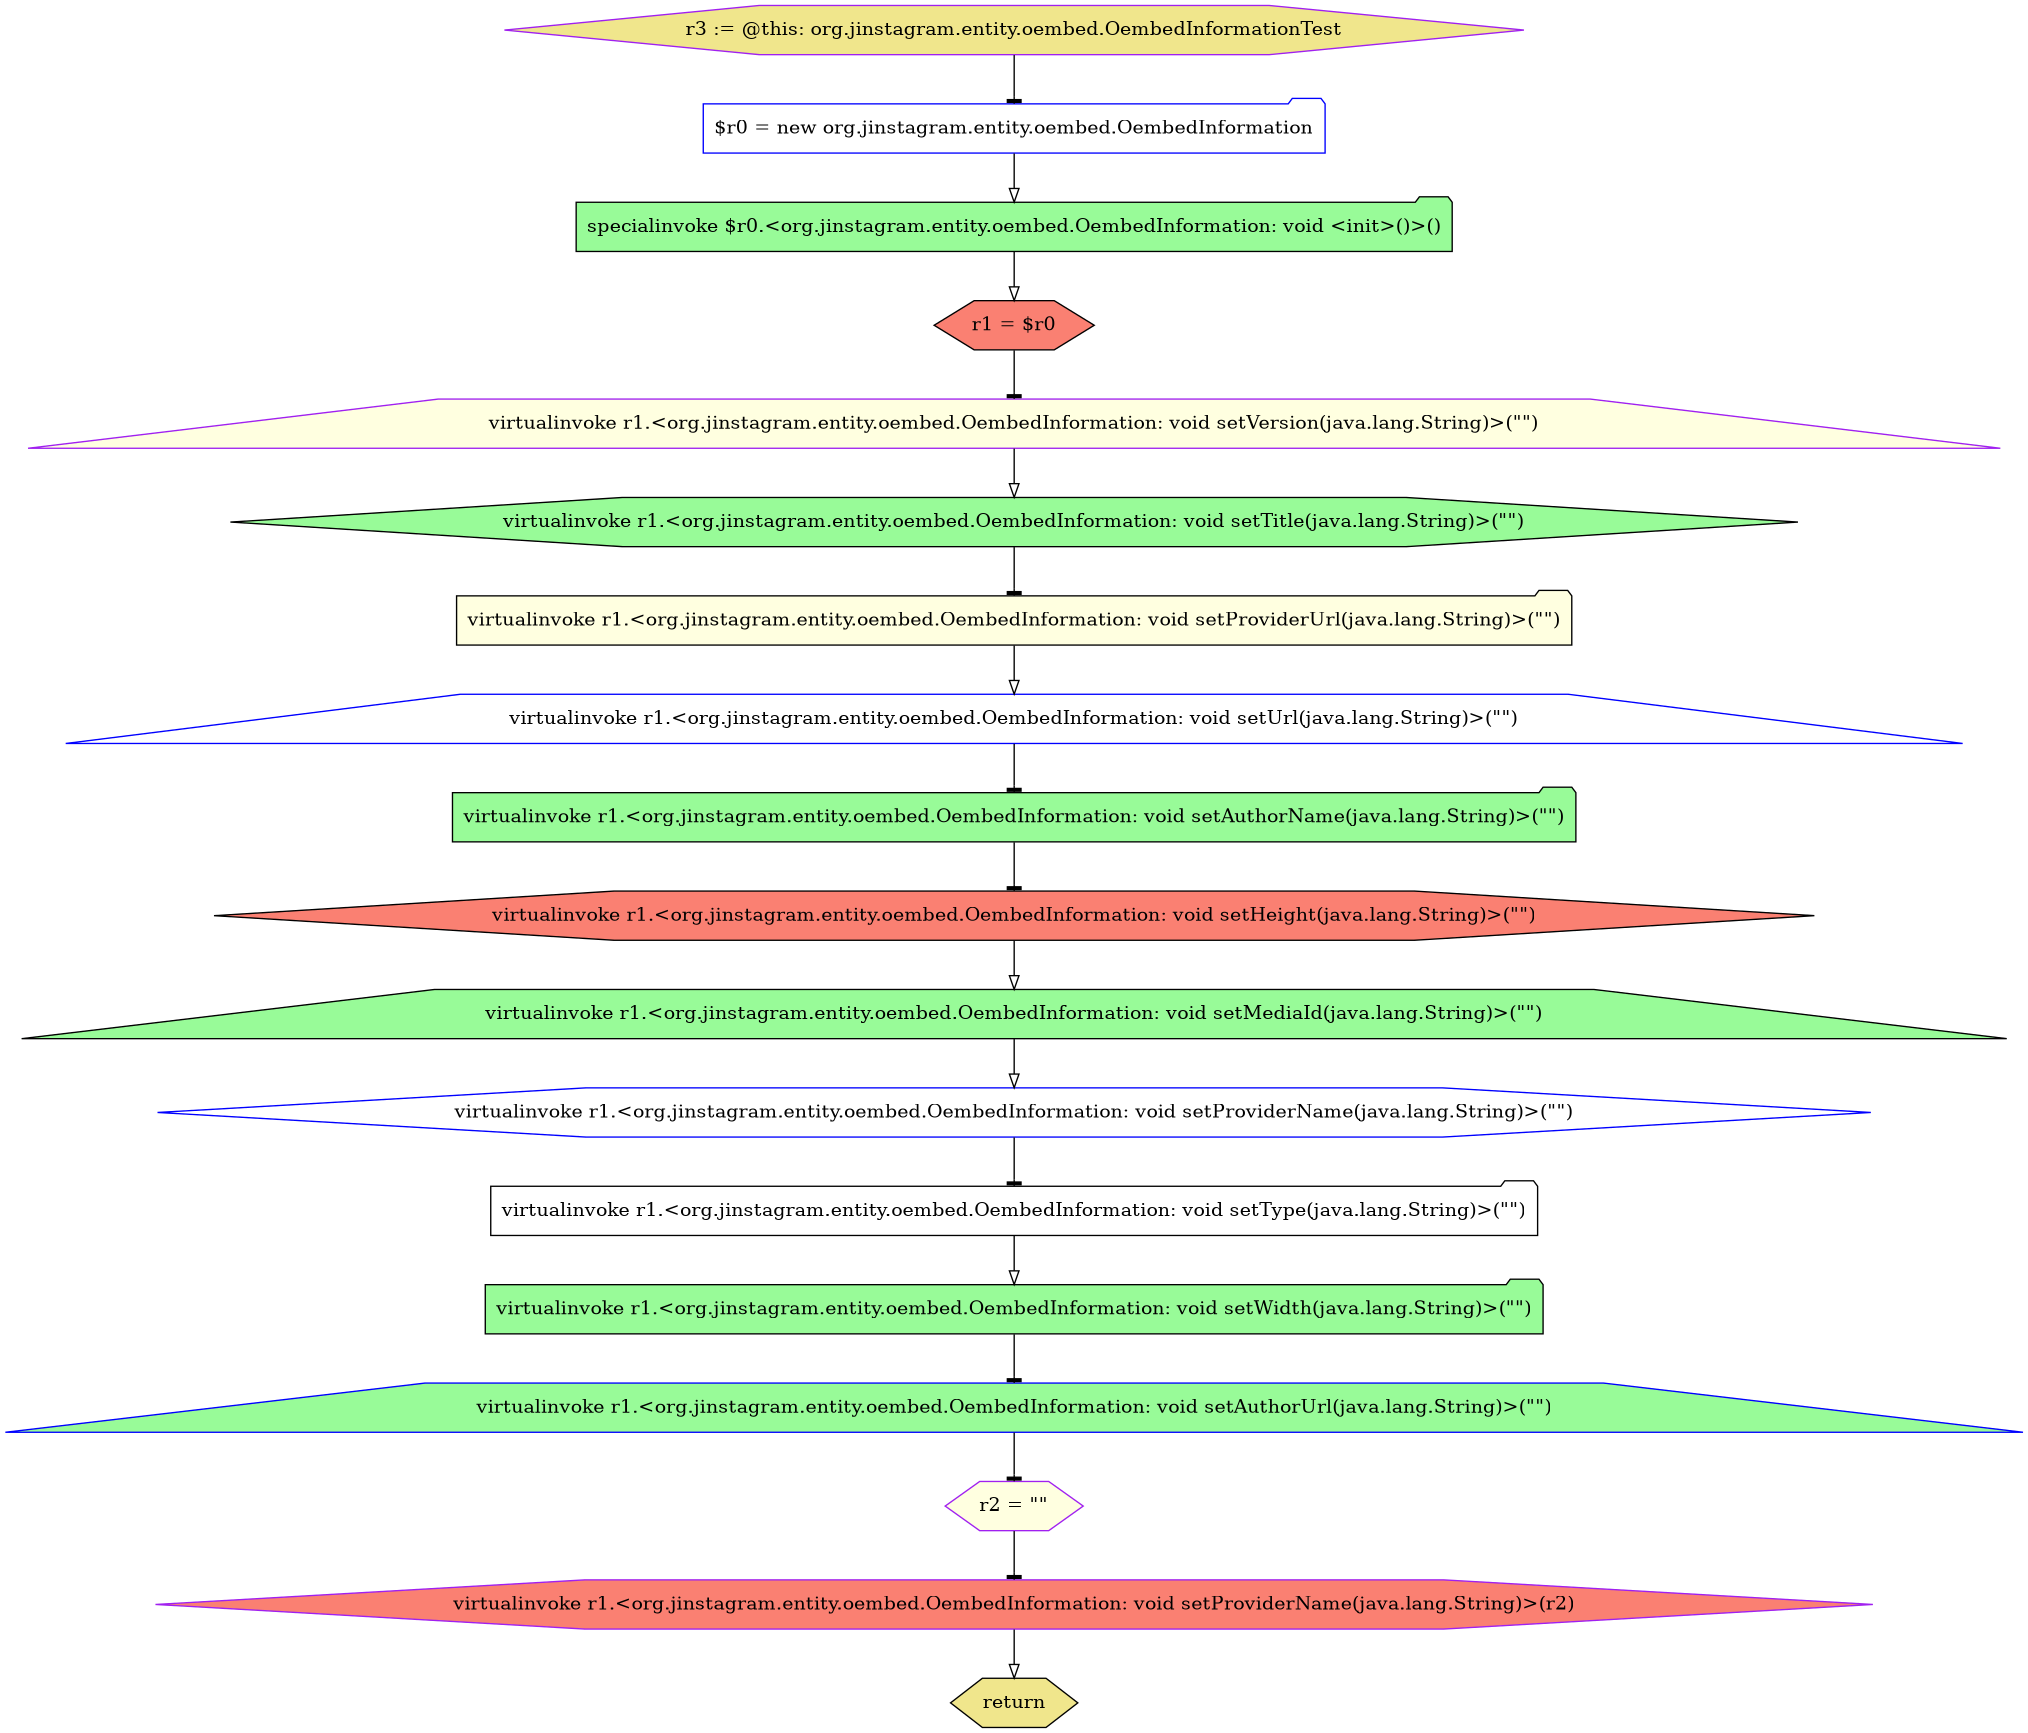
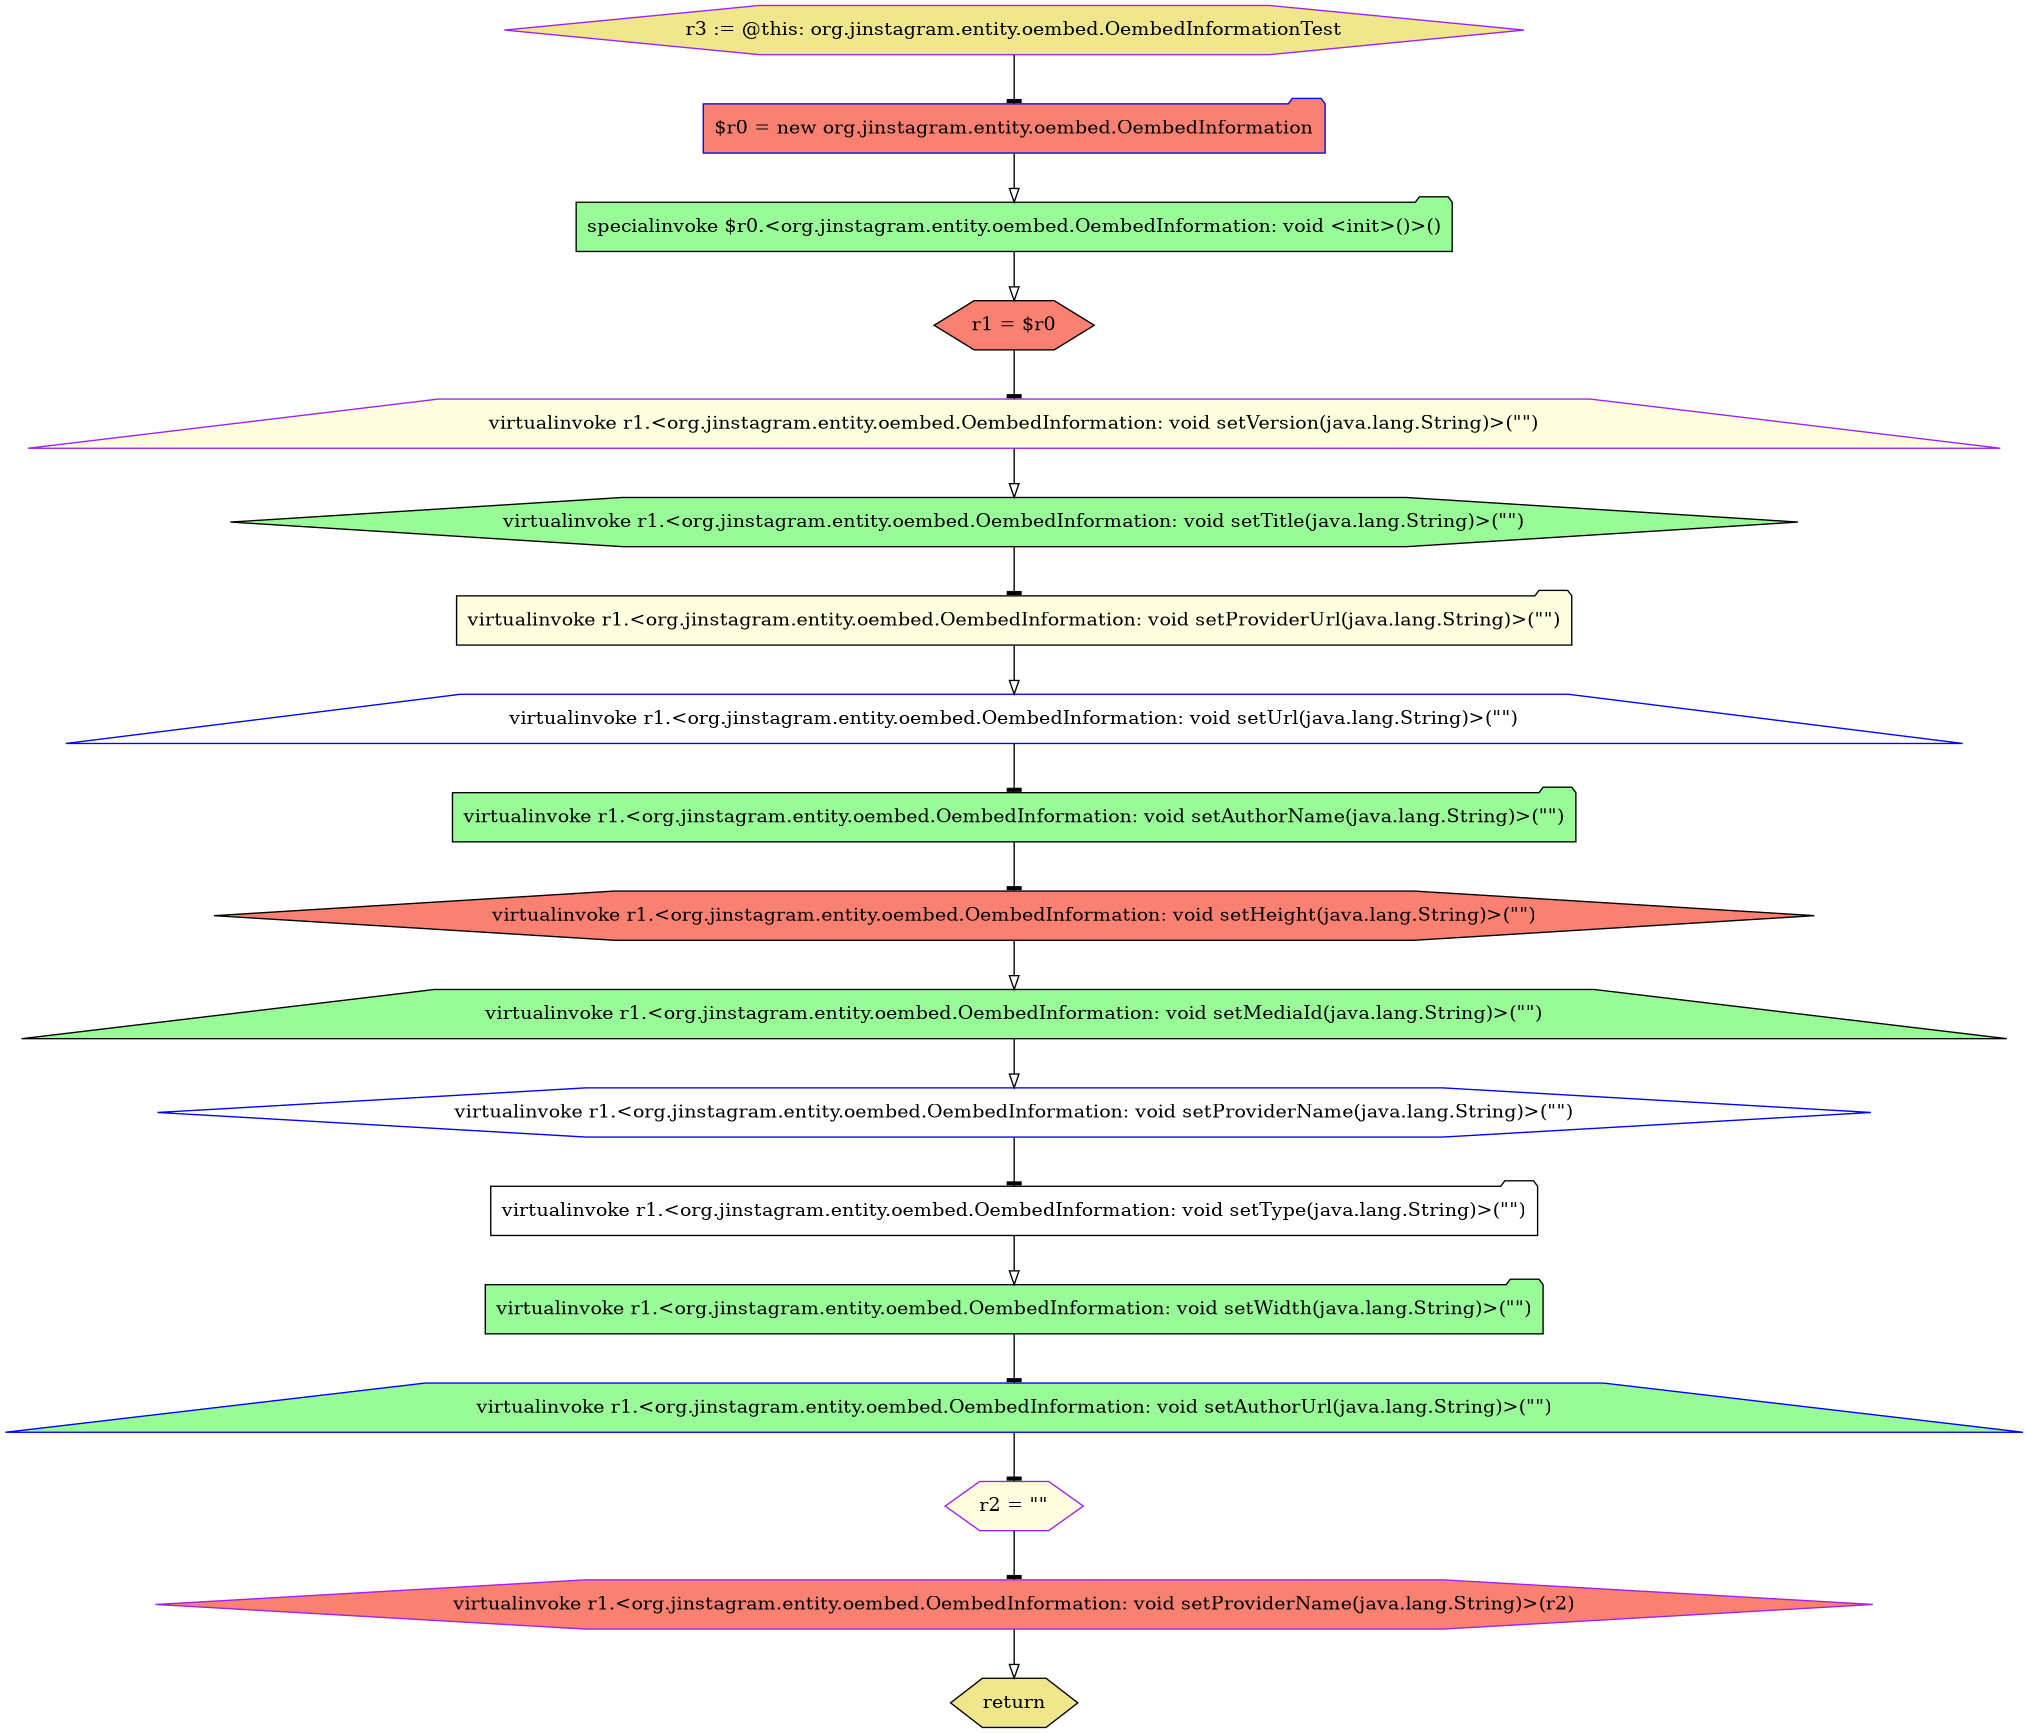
node "$r0 = new org.jinstagram.entity.oembed.OembedInformation": fillcolor white -> salmon
